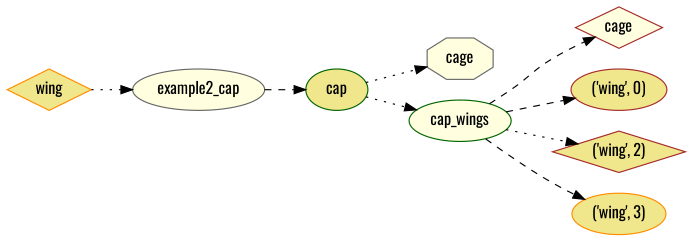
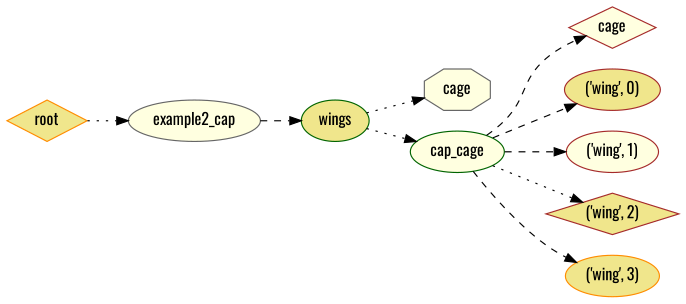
node "wing": label "wing" -> "root"
node "cap": label "cap" -> "wings"
node "cap_wings": label "cap_wings" -> "cap_cage"
node "('wing', 1)": added
